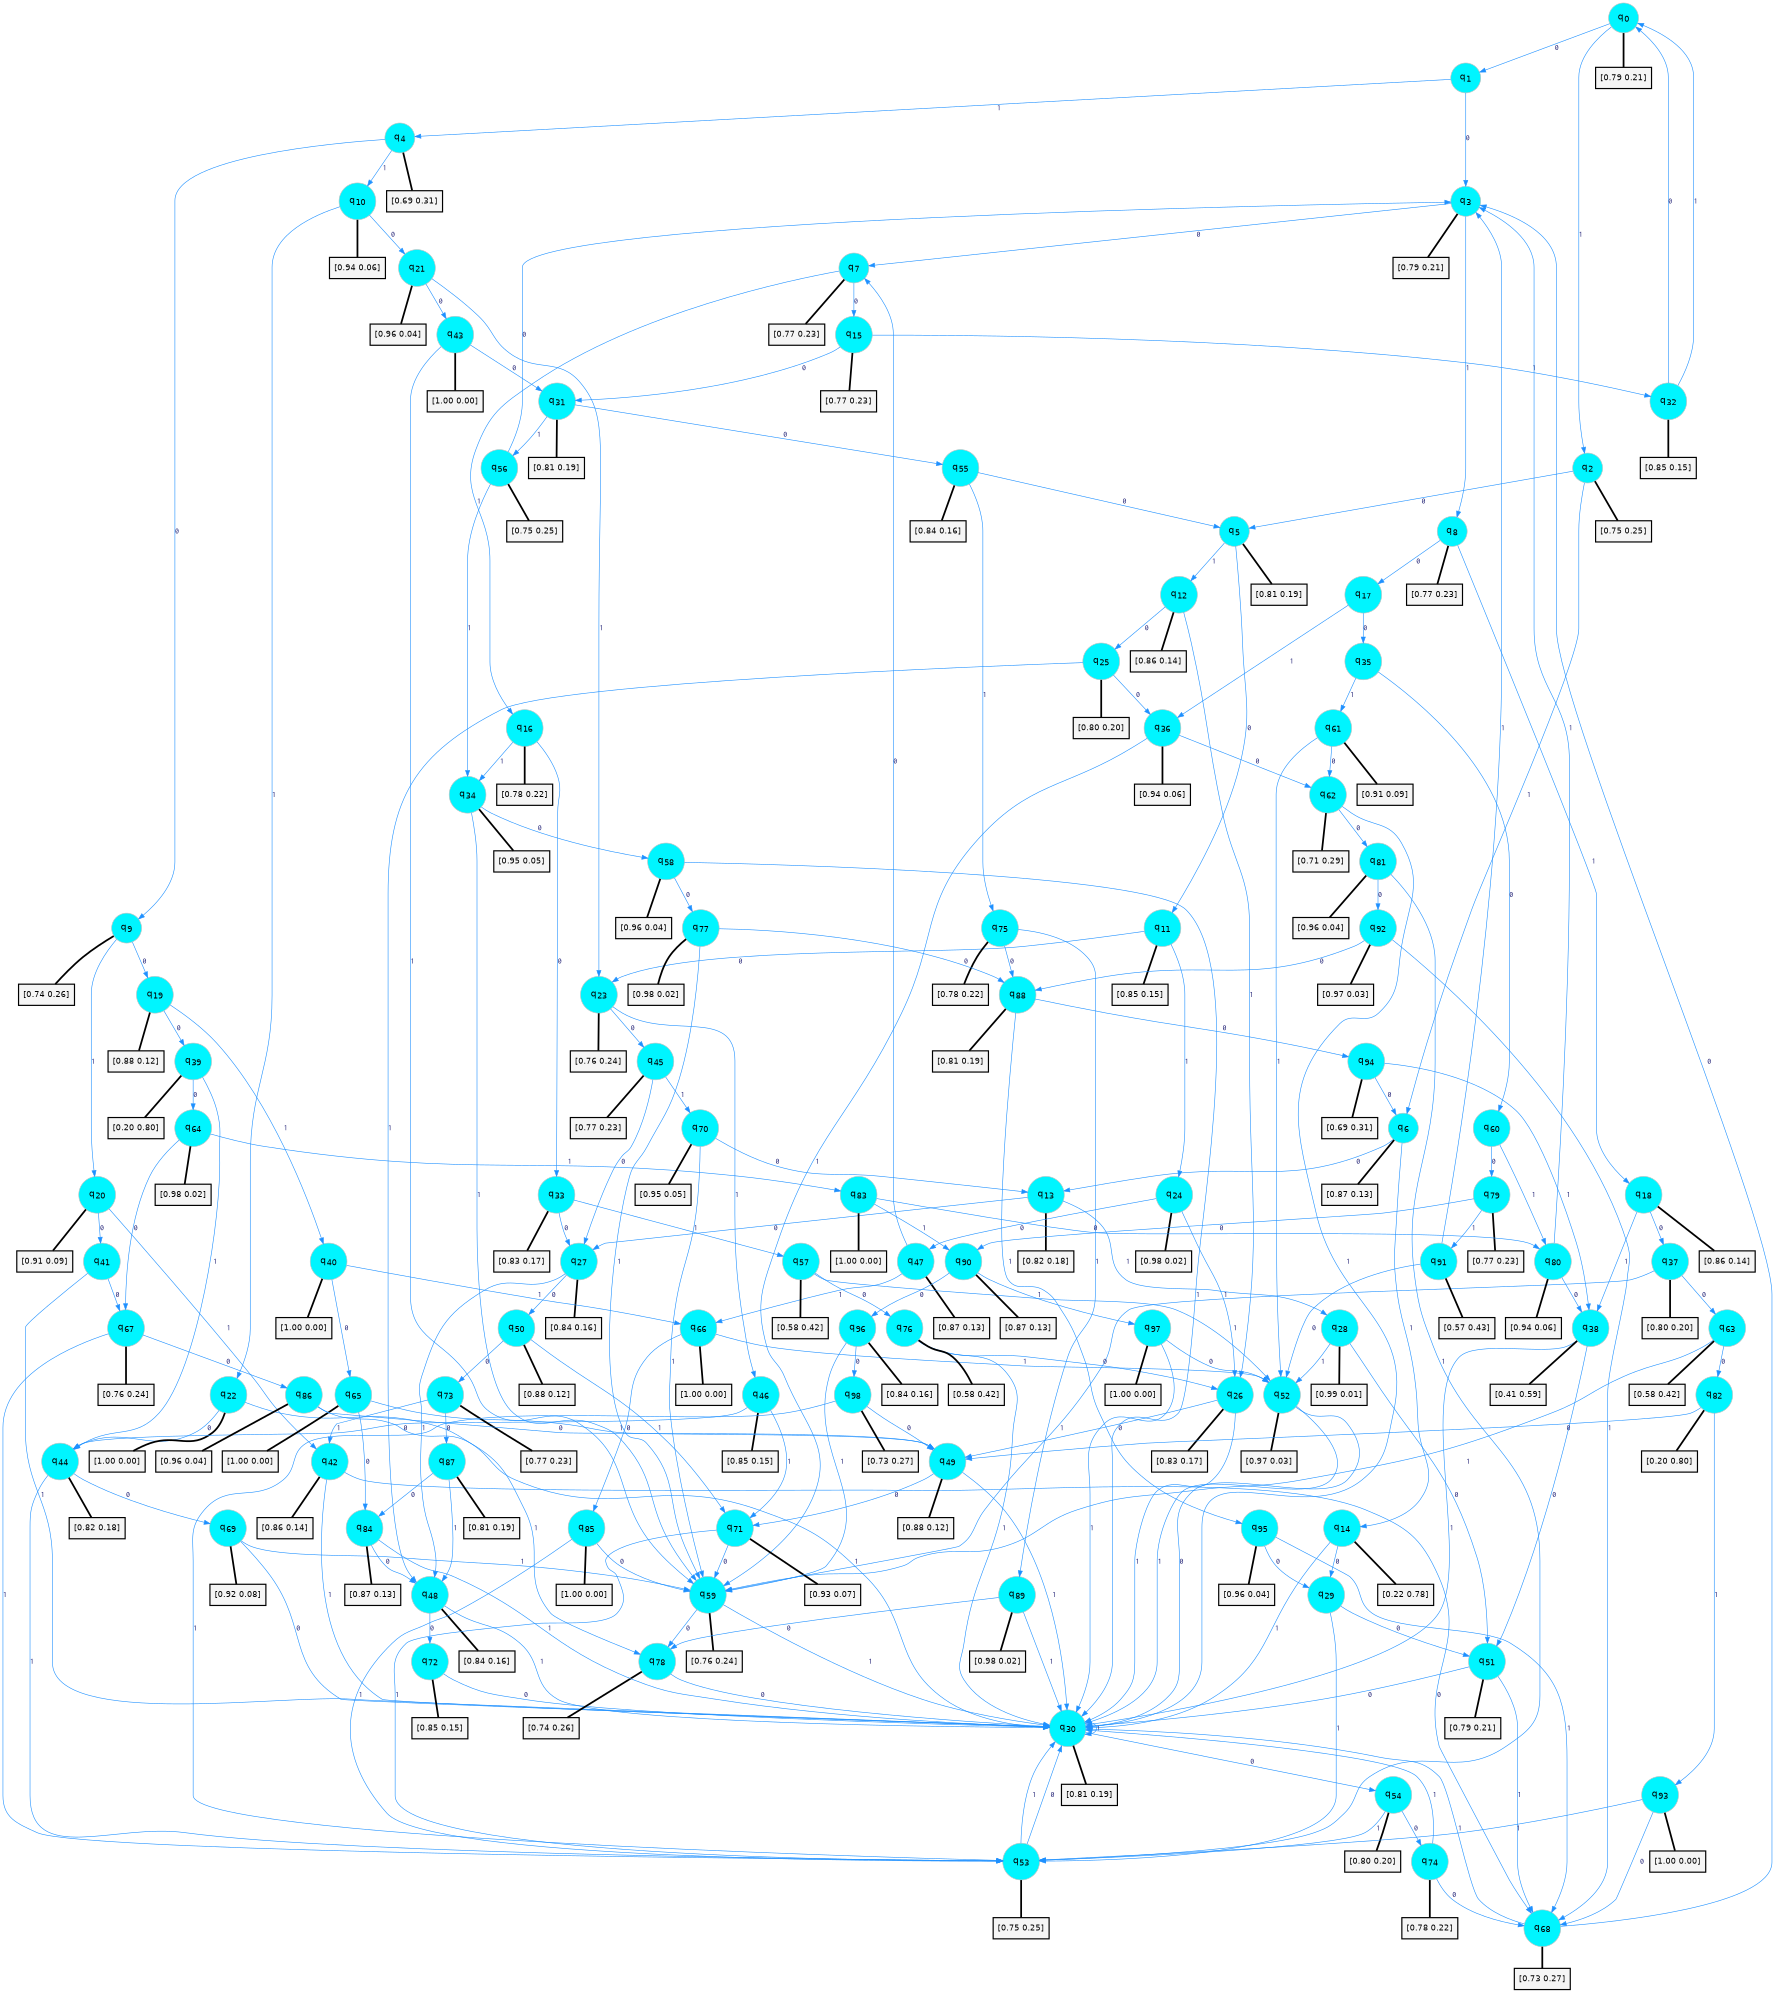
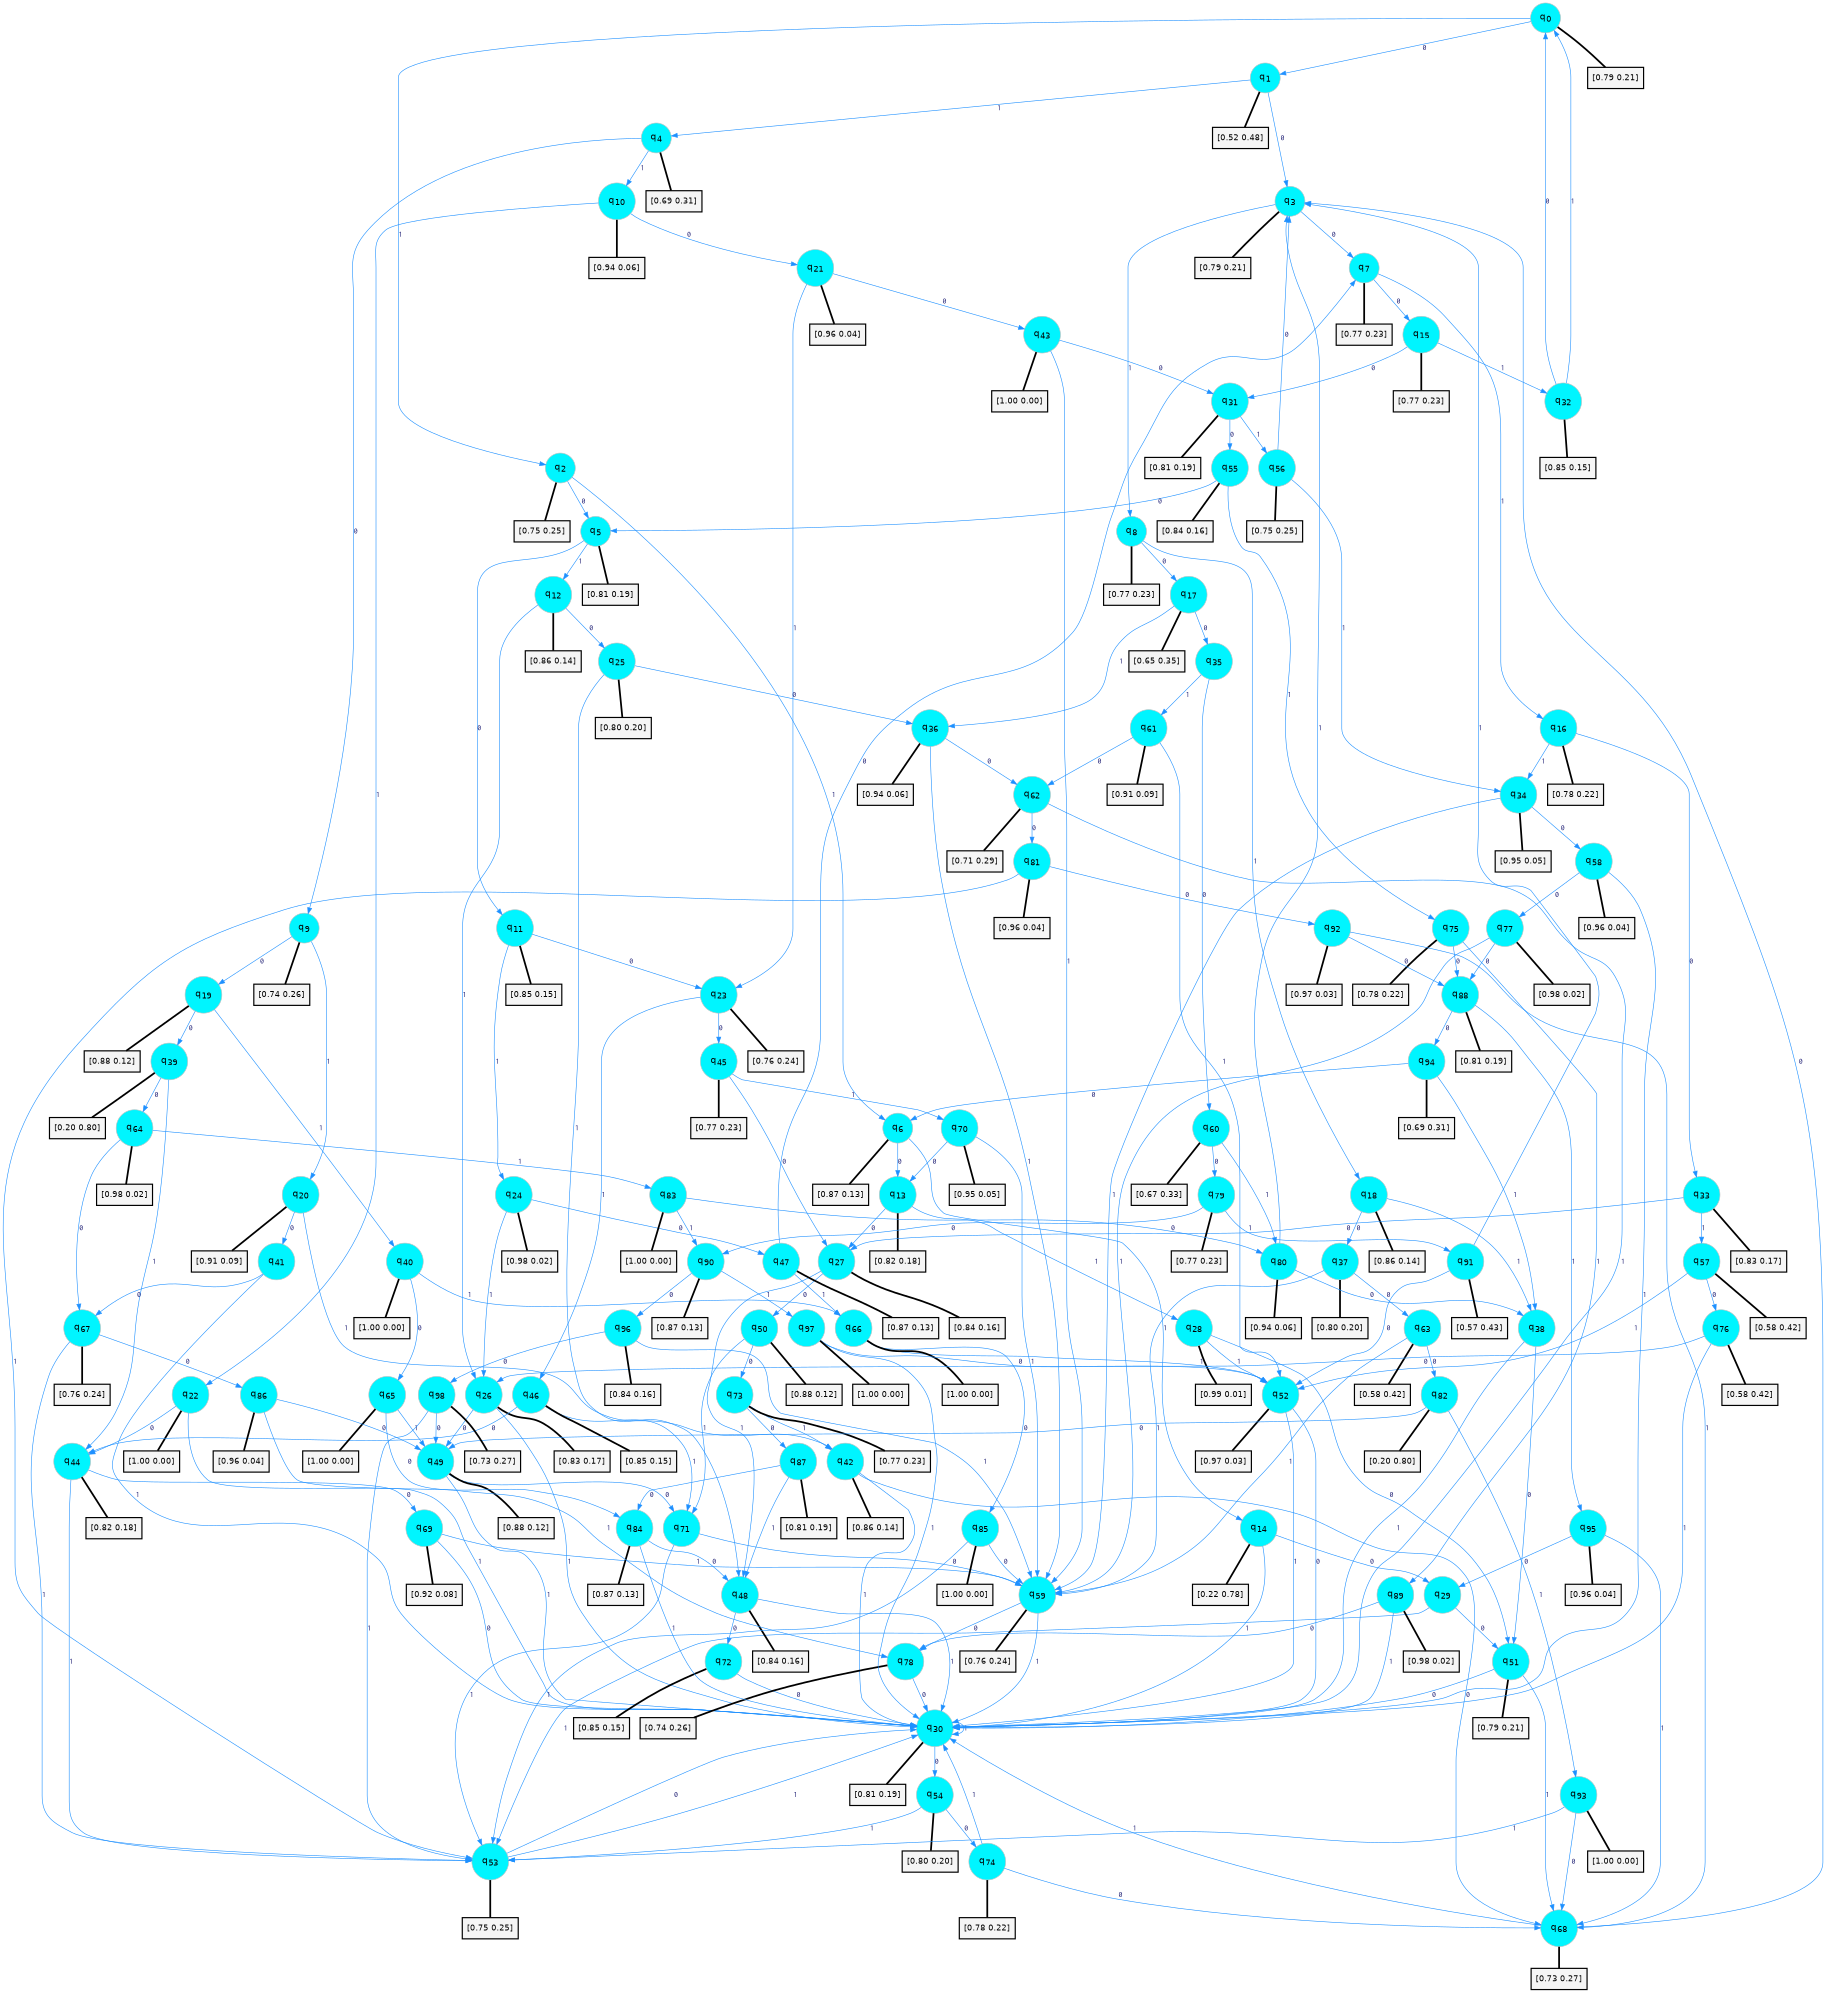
node "[0.52 0.48]": added
node "[0.65 0.35]": added
node "[0.67 0.33]": added
node "[0.41 0.59]": removed
node "[0.93 0.07]": removed
